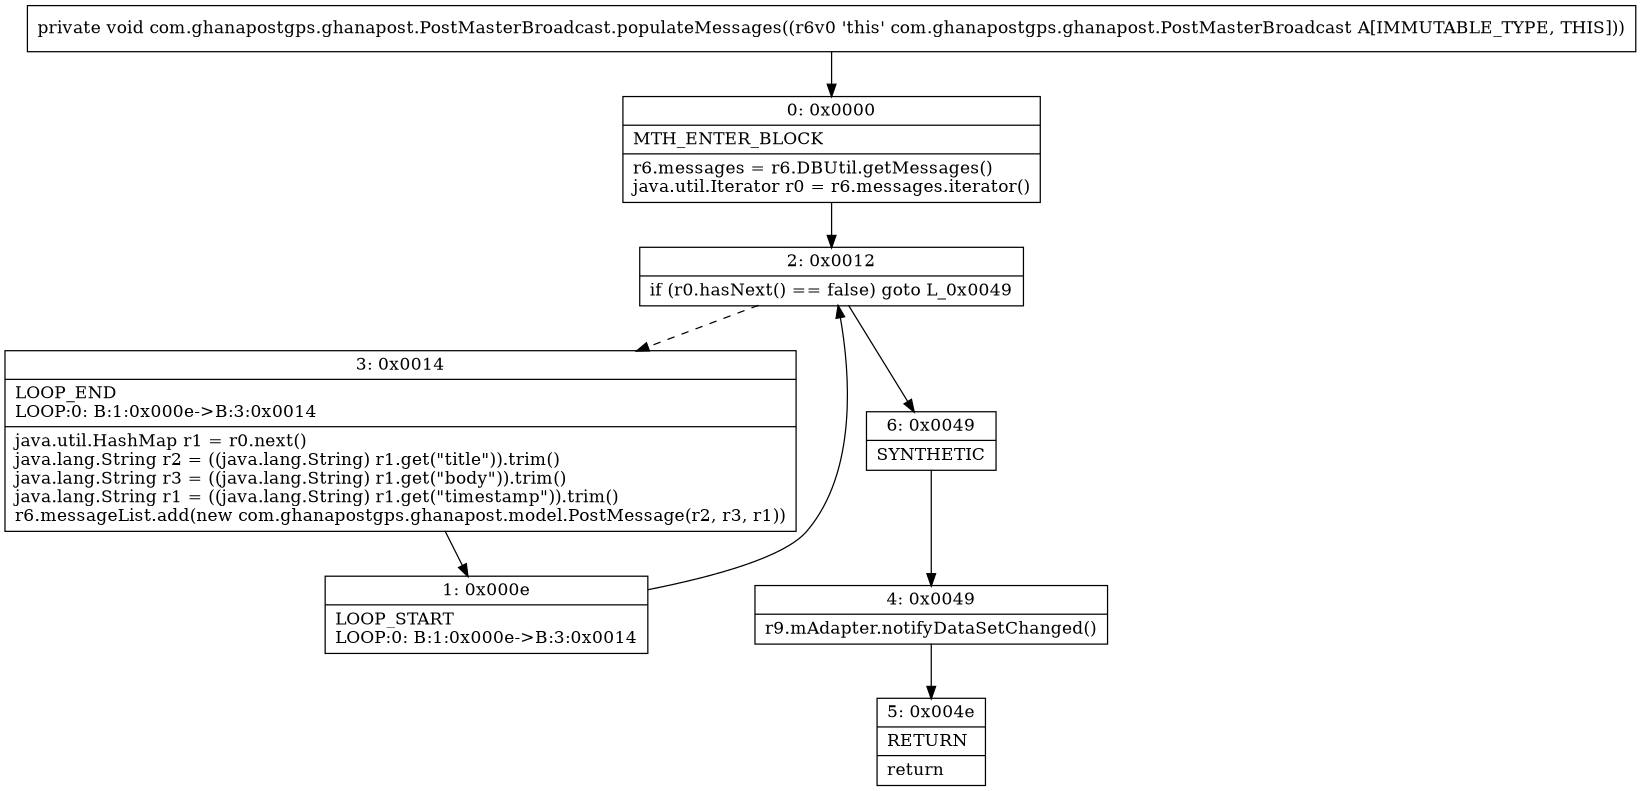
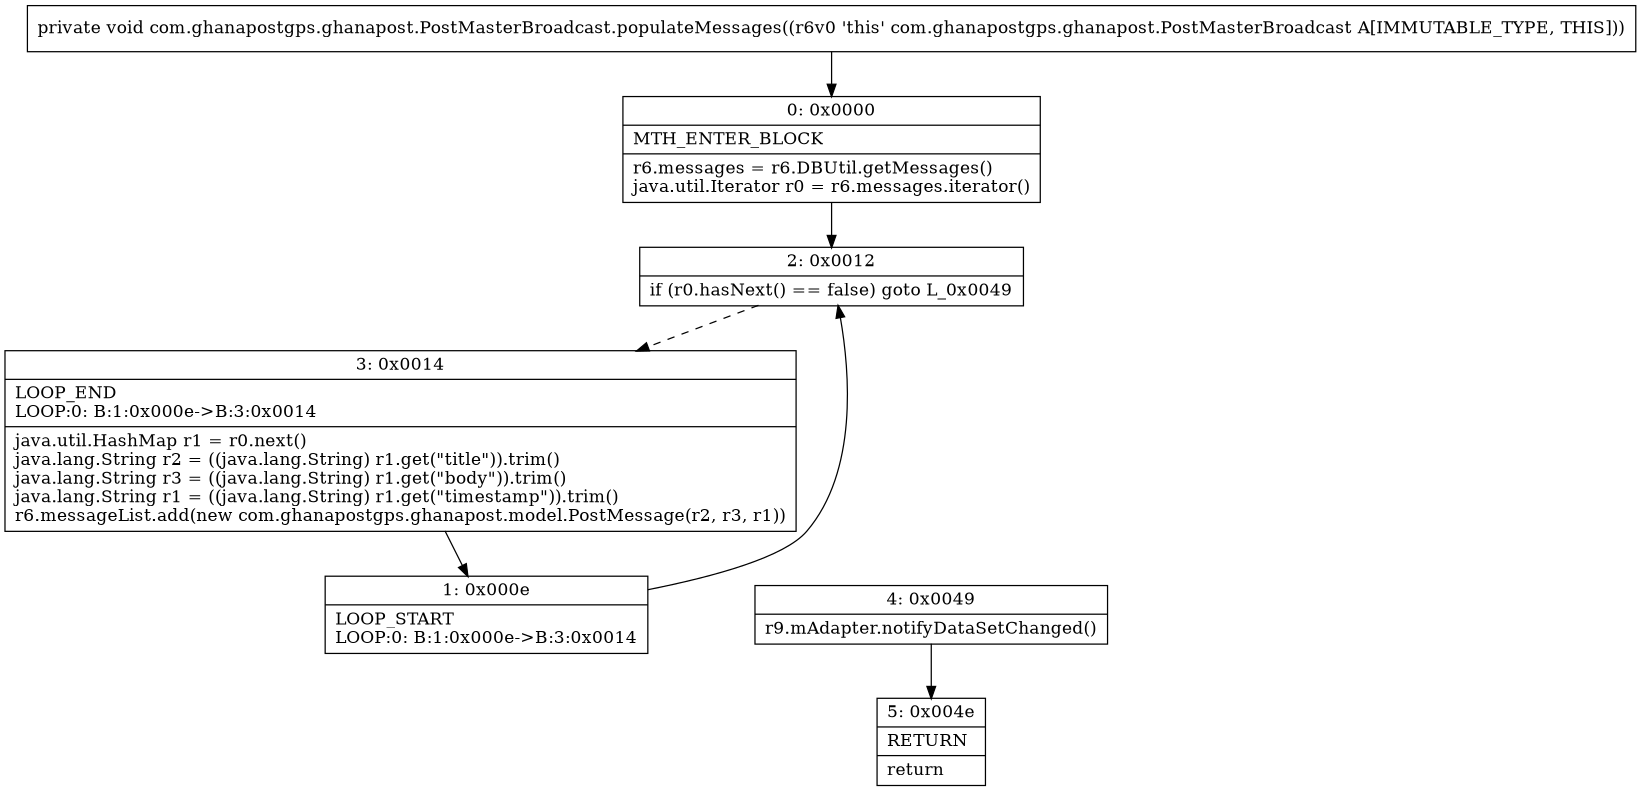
node "6: 0x0049": removed
